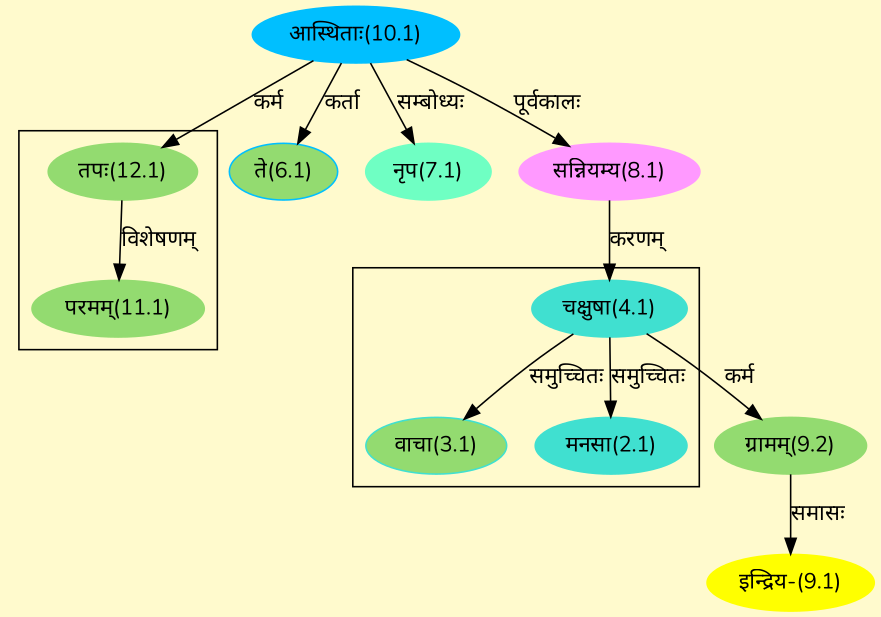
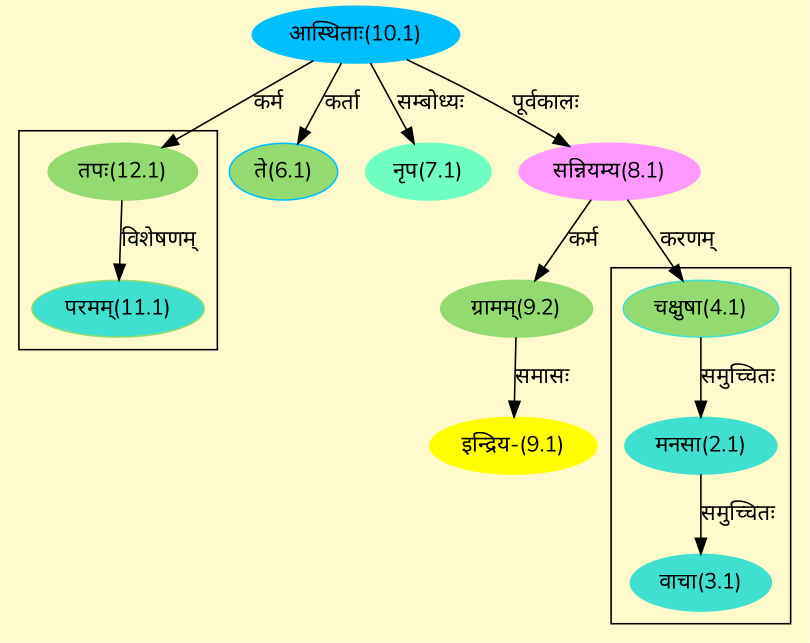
node "परमम्(11.1)": fillcolor #93db70 -> #40e0d0
node "चक्षुषा(4.1)": fillcolor #40e0d0 -> #93db70
edge "चक्षुषा(4.1)" -> "वाचा(3.1)": now "मनसा(2.1)" -> "वाचा(3.1)"
edge "चक्षुषा(4.1)" -> "ग्रामम्(9.2)": now "सन्नियम्य(8.1)" -> "ग्रामम्(9.2)"
node "वाचा(3.1)": fillcolor #93db70 -> #40e0d0
